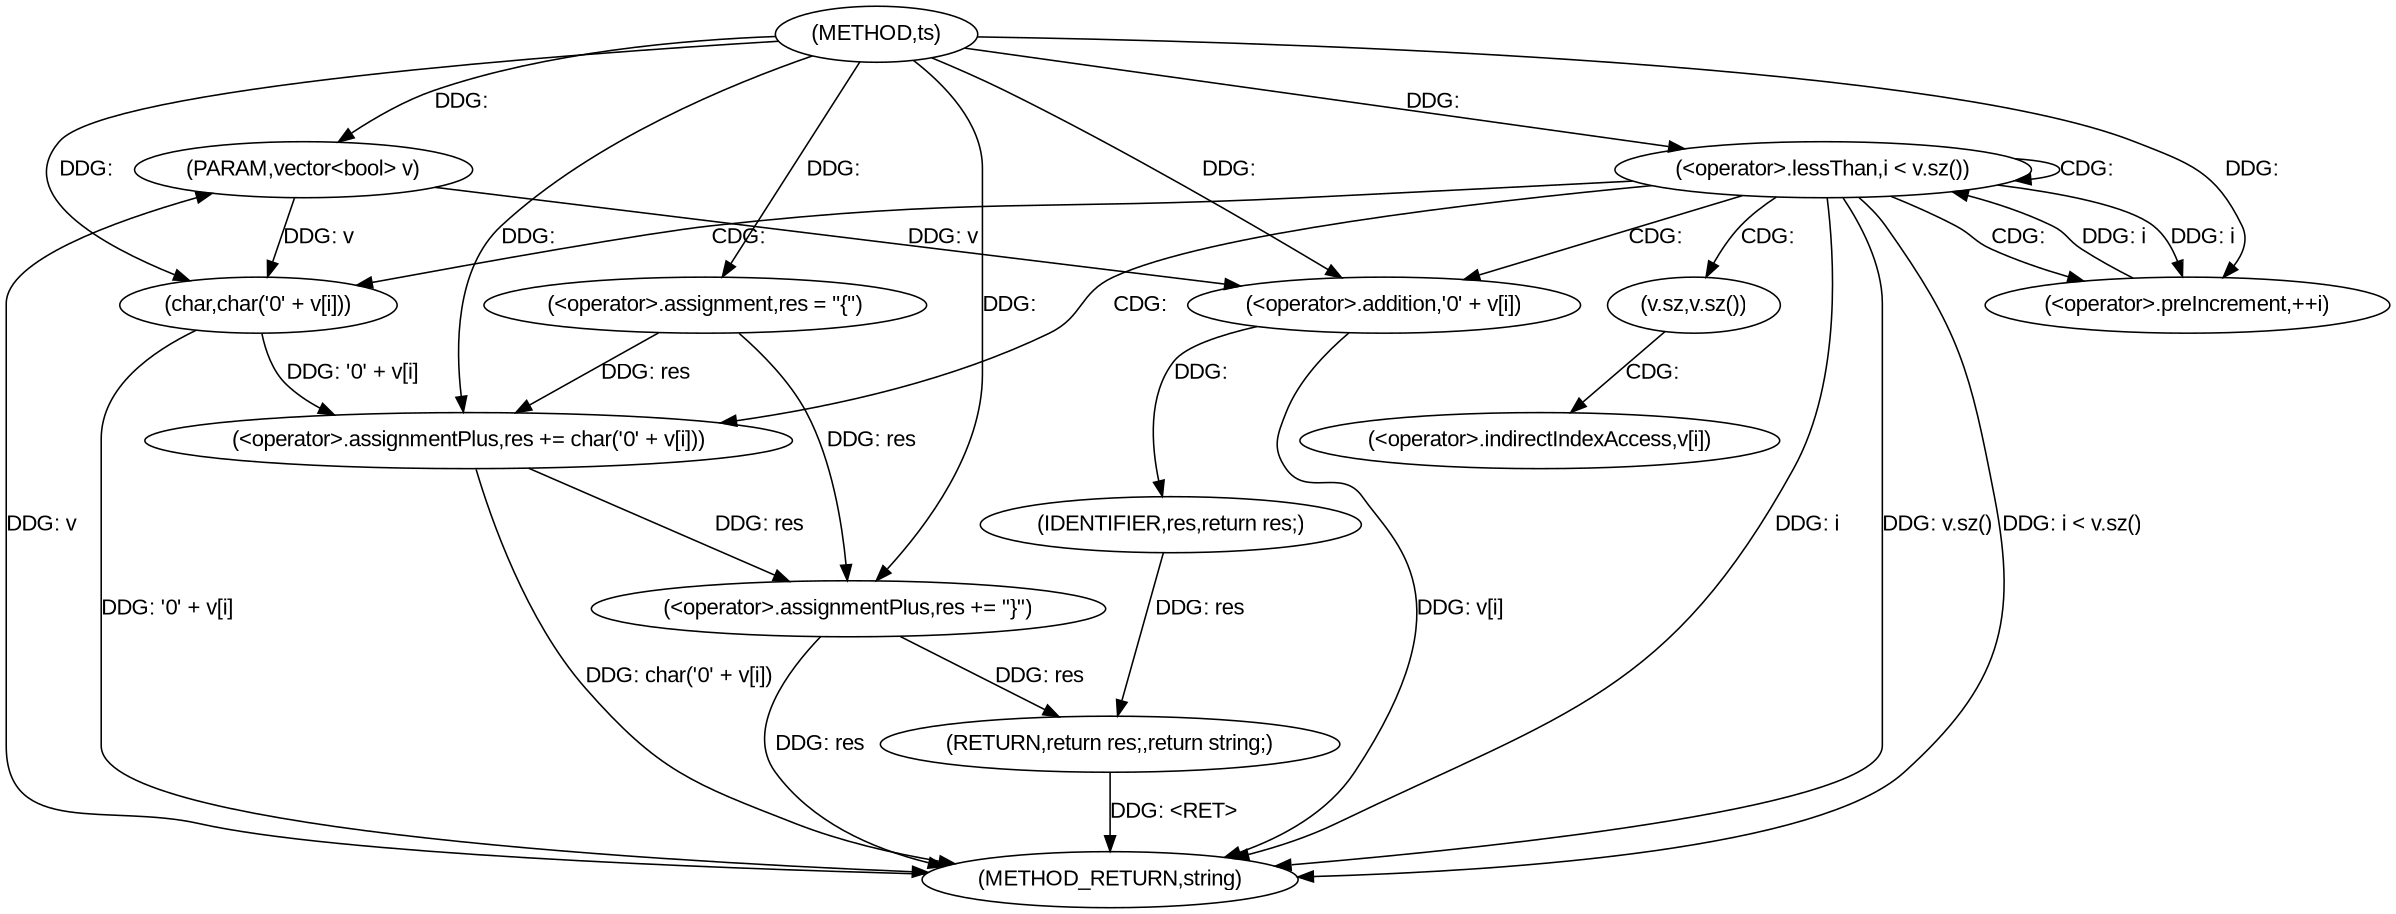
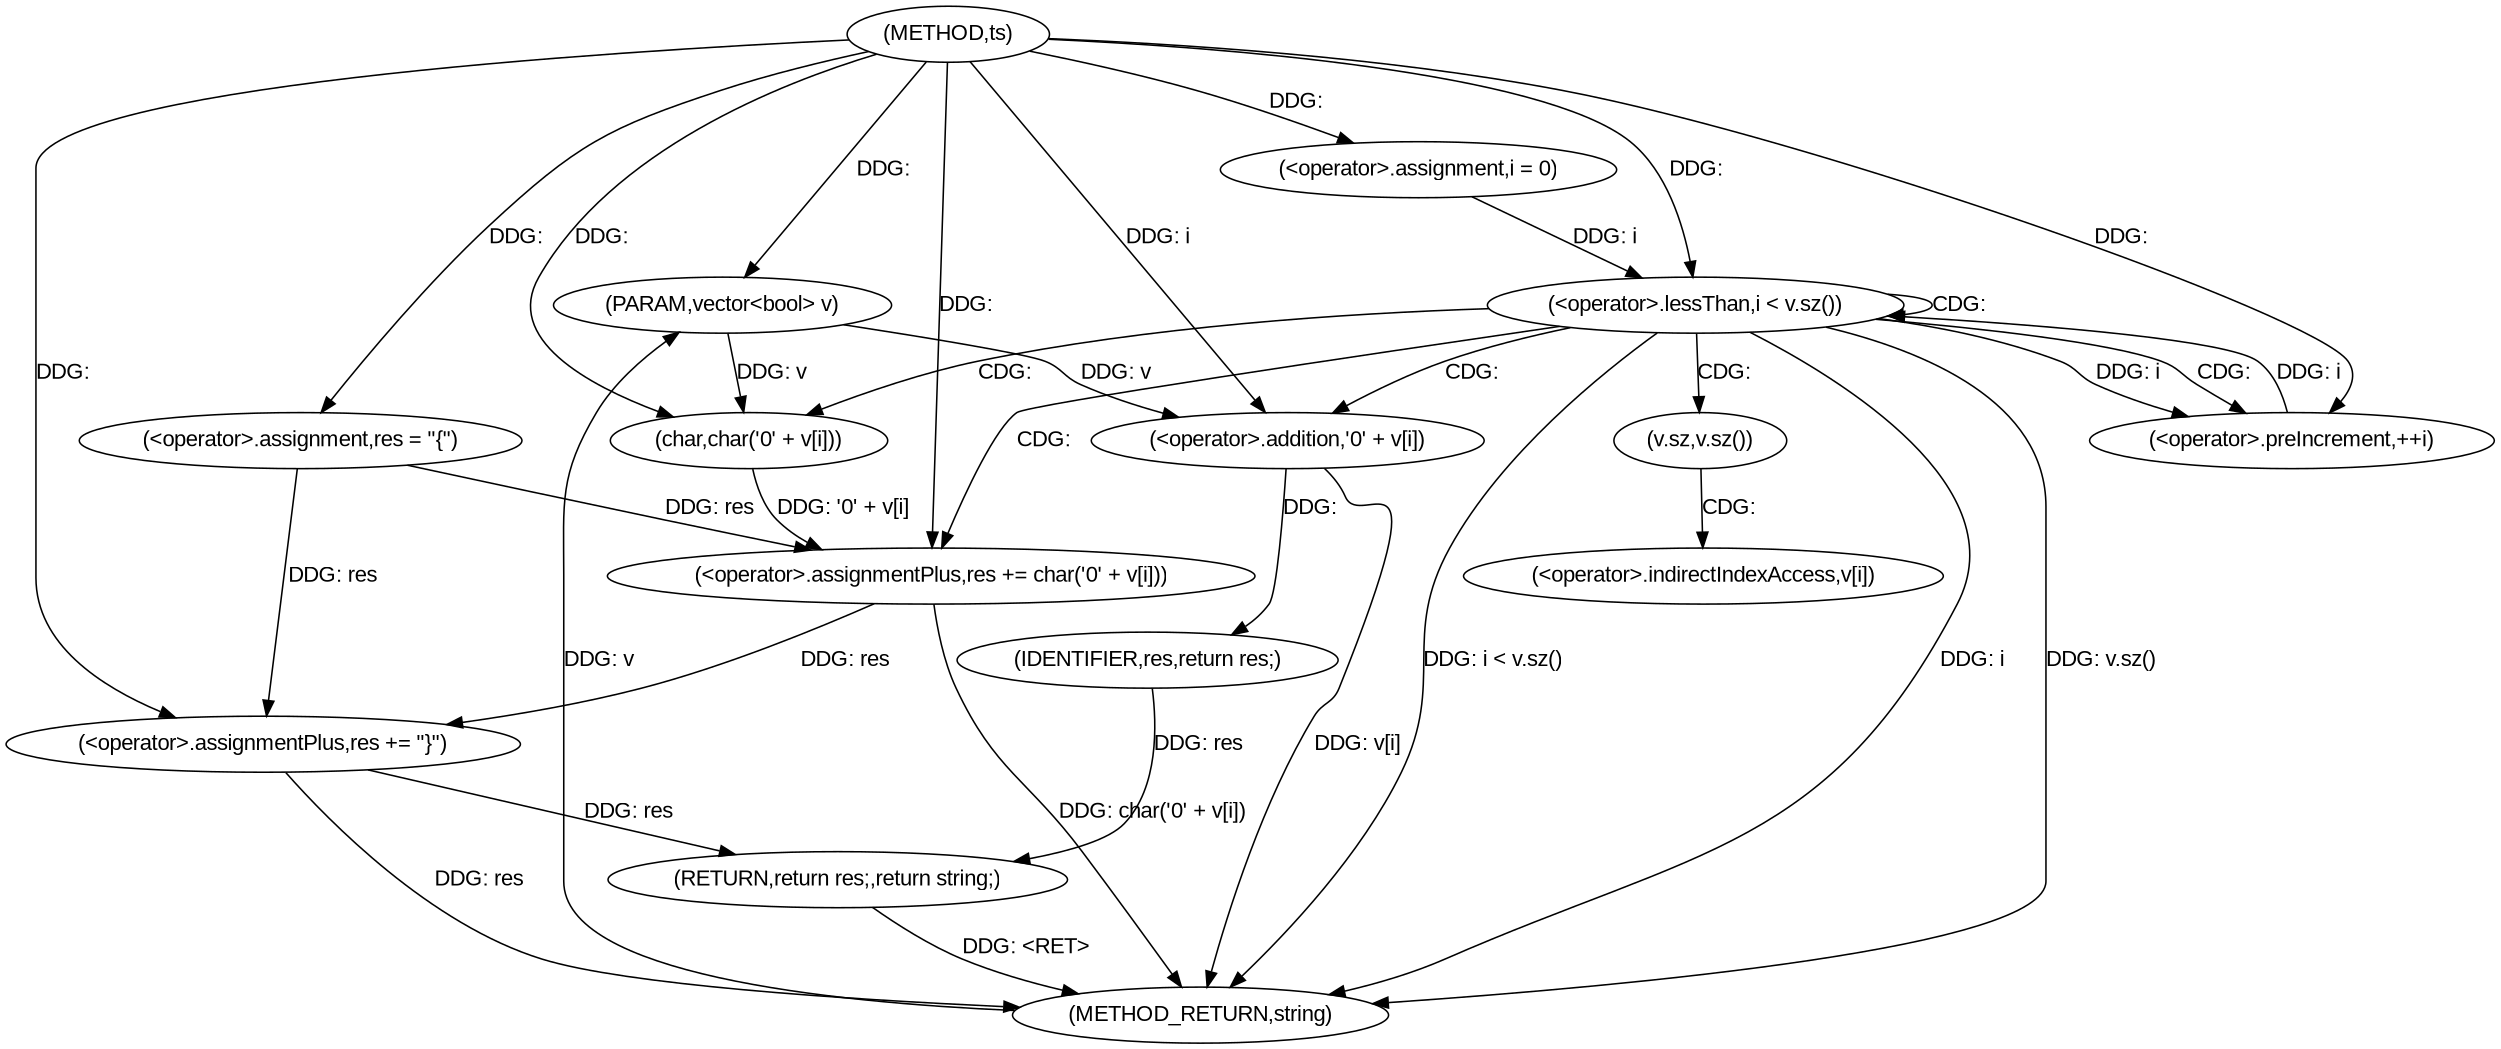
edge "(METHOD,ts)" -> "(<operator>.addition,'0' + v[i])": label "DDG: " -> "DDG: i"
node "(<operator>.assignment,i = 0)": added
edge "(char,char('0' + v[i]))" -> "(METHOD_RETURN,string)": removed, label "DDG: '0' + v[i]"
